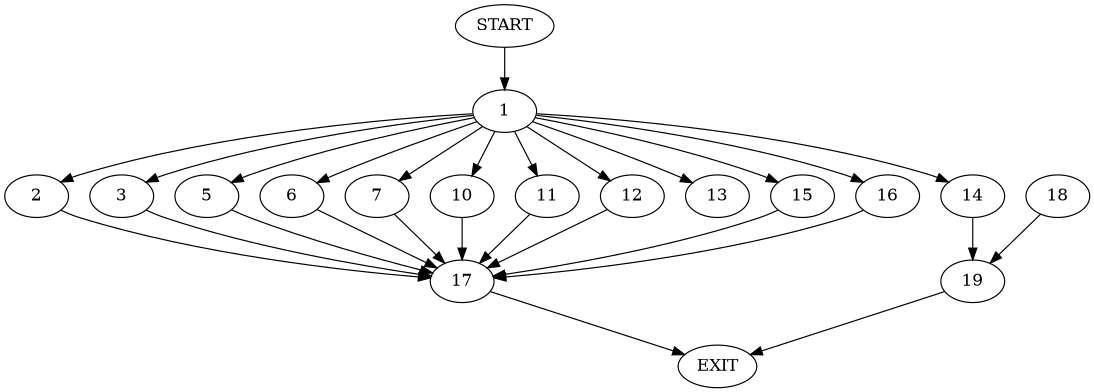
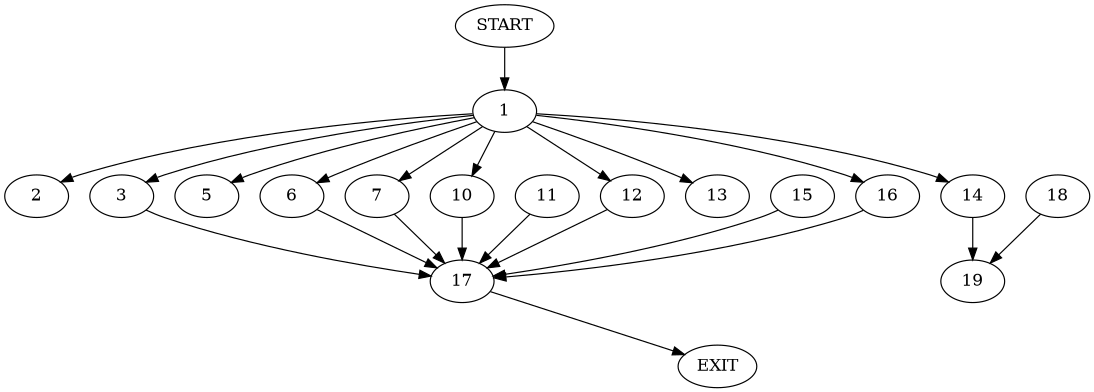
edge "1" -> "15": removed
edge "1" -> "11": removed
edge "5" -> "17": removed
edge "2" -> "17": removed
edge "19" -> "EXIT": removed
